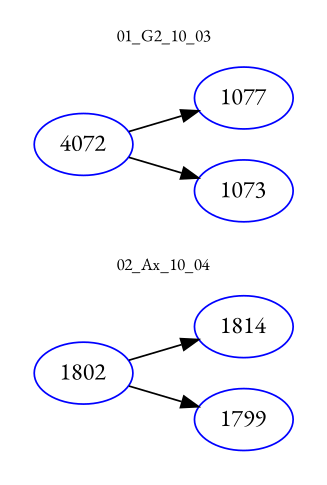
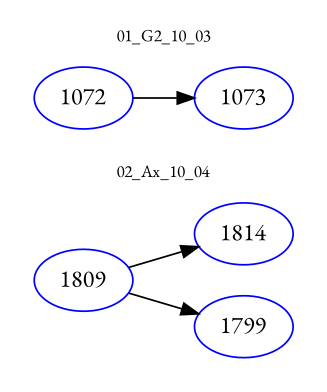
node "1077": removed
node "4072": label "4072" -> "1072"
node "1802": label "1802" -> "1809"
